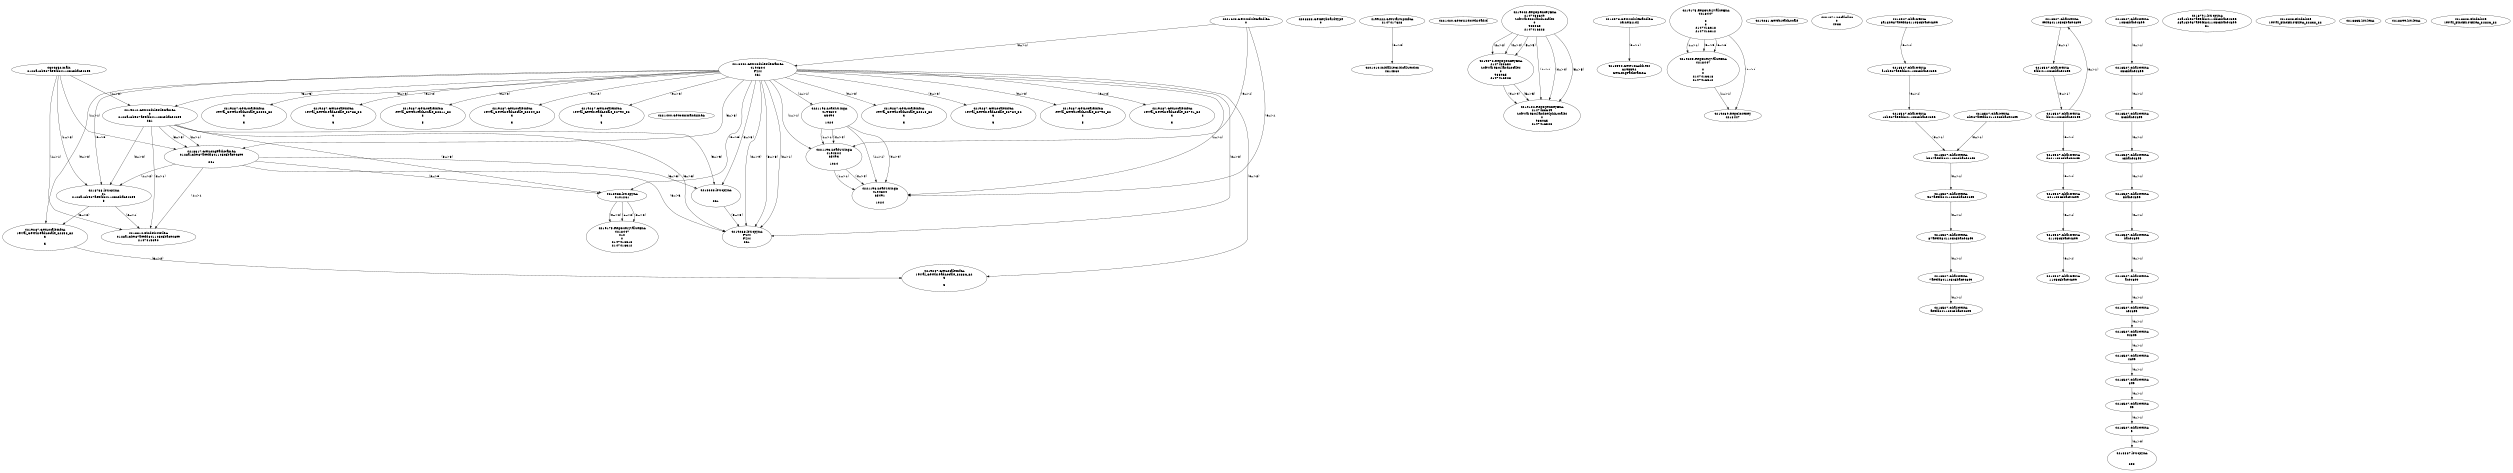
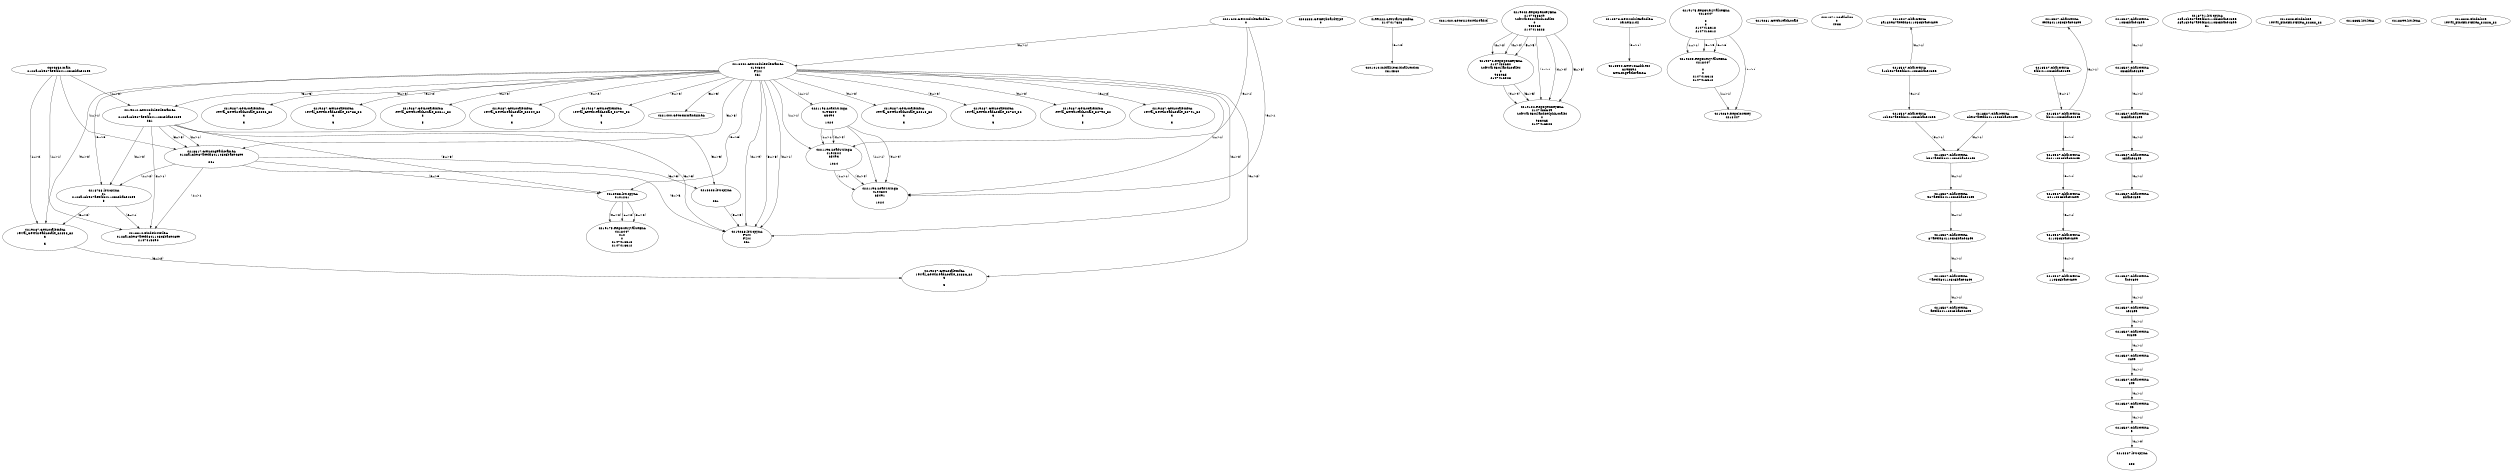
edge "4218527.CharNextA 8a13b987ae9fd841105c5bace48e9" -> "4218527.CharNextA a13b987ae9fd841105c5bace48e9": reversed
edge "4218527.CharNextA e9fd841105c5bace48e9" -> "4218527.CharNextA 9fd841105c5bace48e9": removed, label "(0-->1)"
edge "4304852.main 0128a13b987ae9fd841105c5bace48e9" -> "4218738.lstrcpynA 01 0128a13b987ae9fd841105c5bace48e9 3": now "4304852.main 0128a13b987ae9fd841105c5bace48e9" -> "4219287.GetLocaleInfoA retval_GetThreadLocale_32853_32 3 5"
edge "4218442.GetModuleFileNameA 4194304 PZM 261" -> "4218638.lstrcpynA 261": now "4218442.GetModuleFileNameA 4194304 PZM 261" -> "4221400.GetCommandLineA"
node "4218527.CharNextA bace48e9": removed
